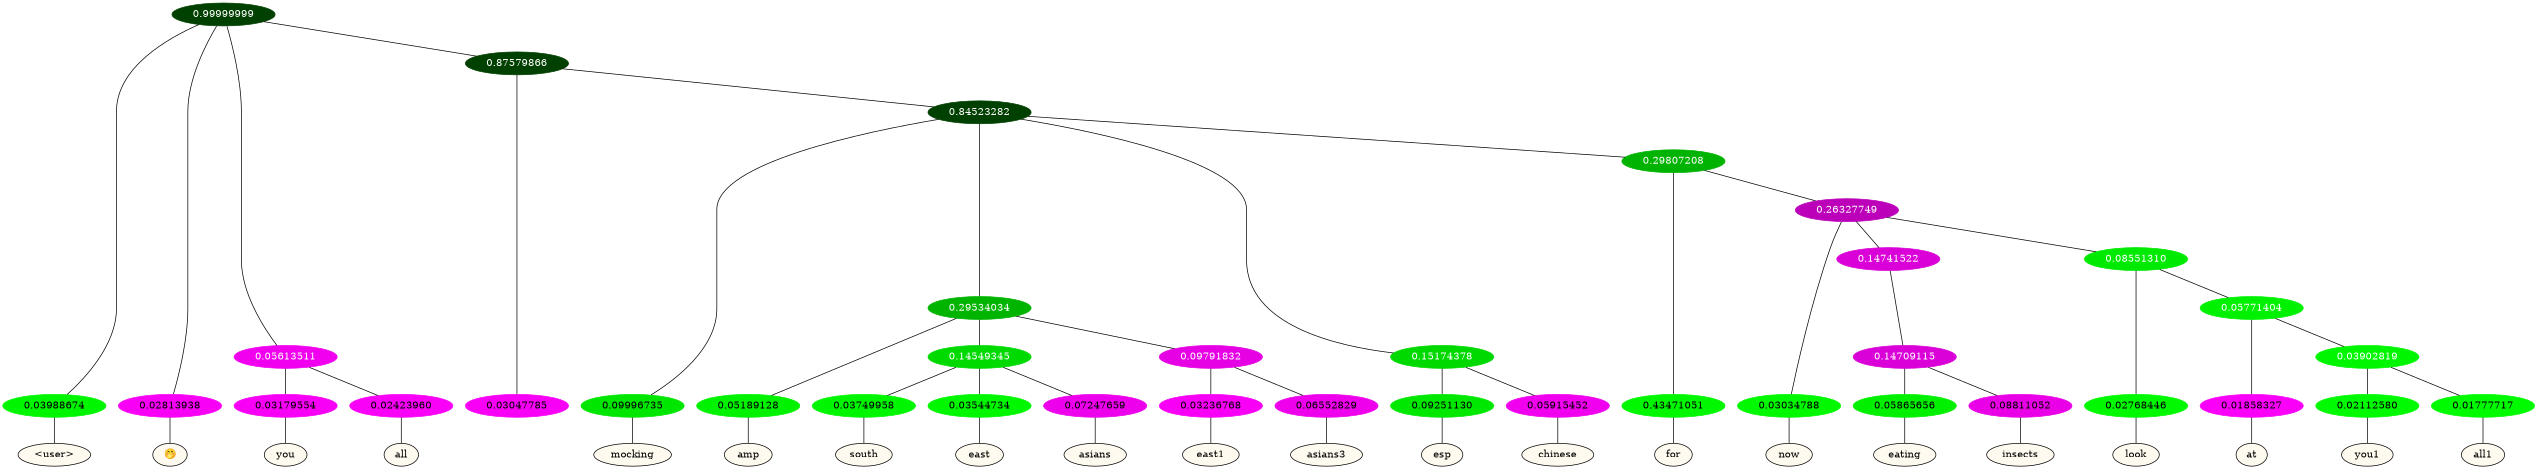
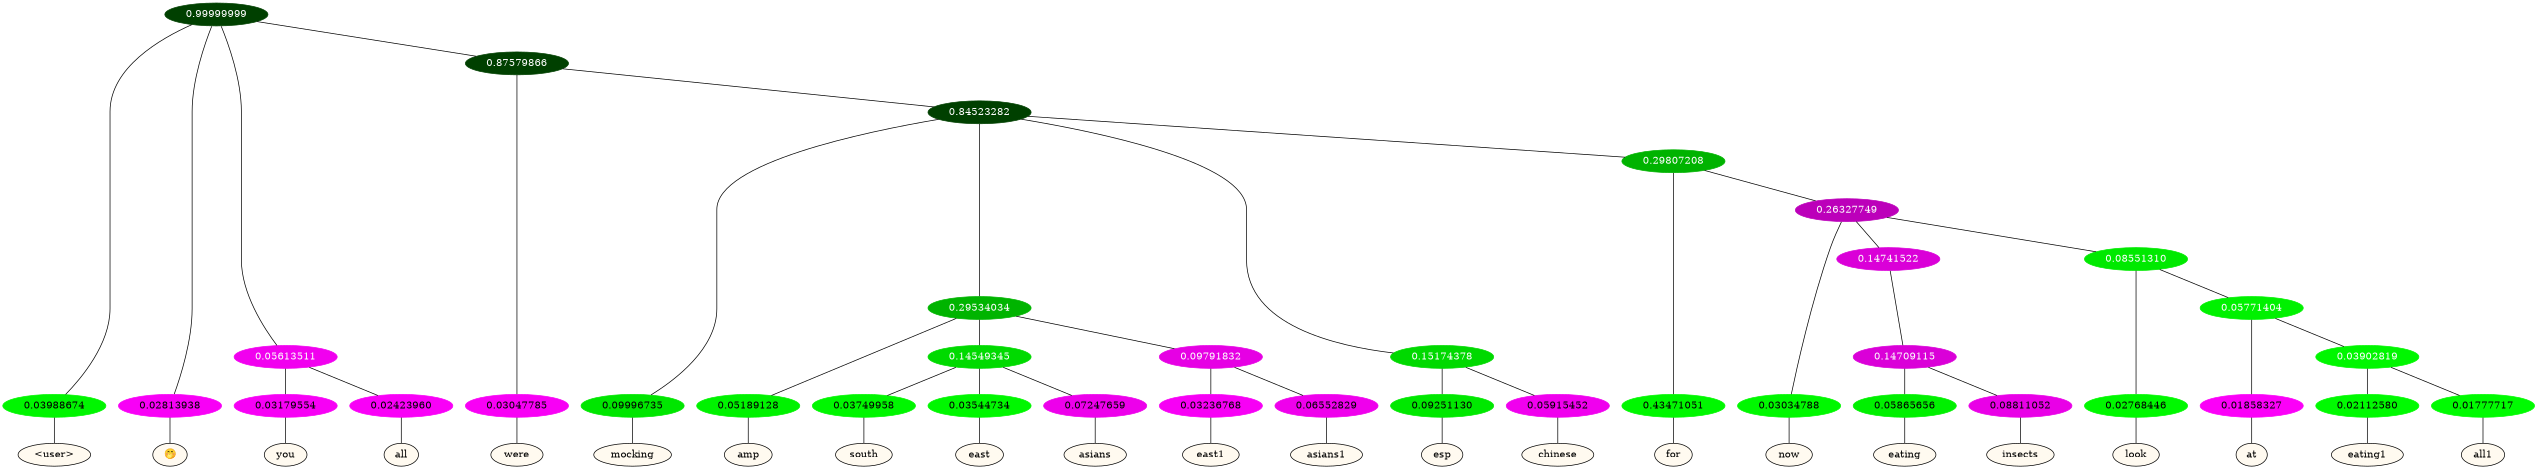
node "were": added
node "asians3": label "asians3" -> "asians1"
node "you1": label "you1" -> "eating1"
